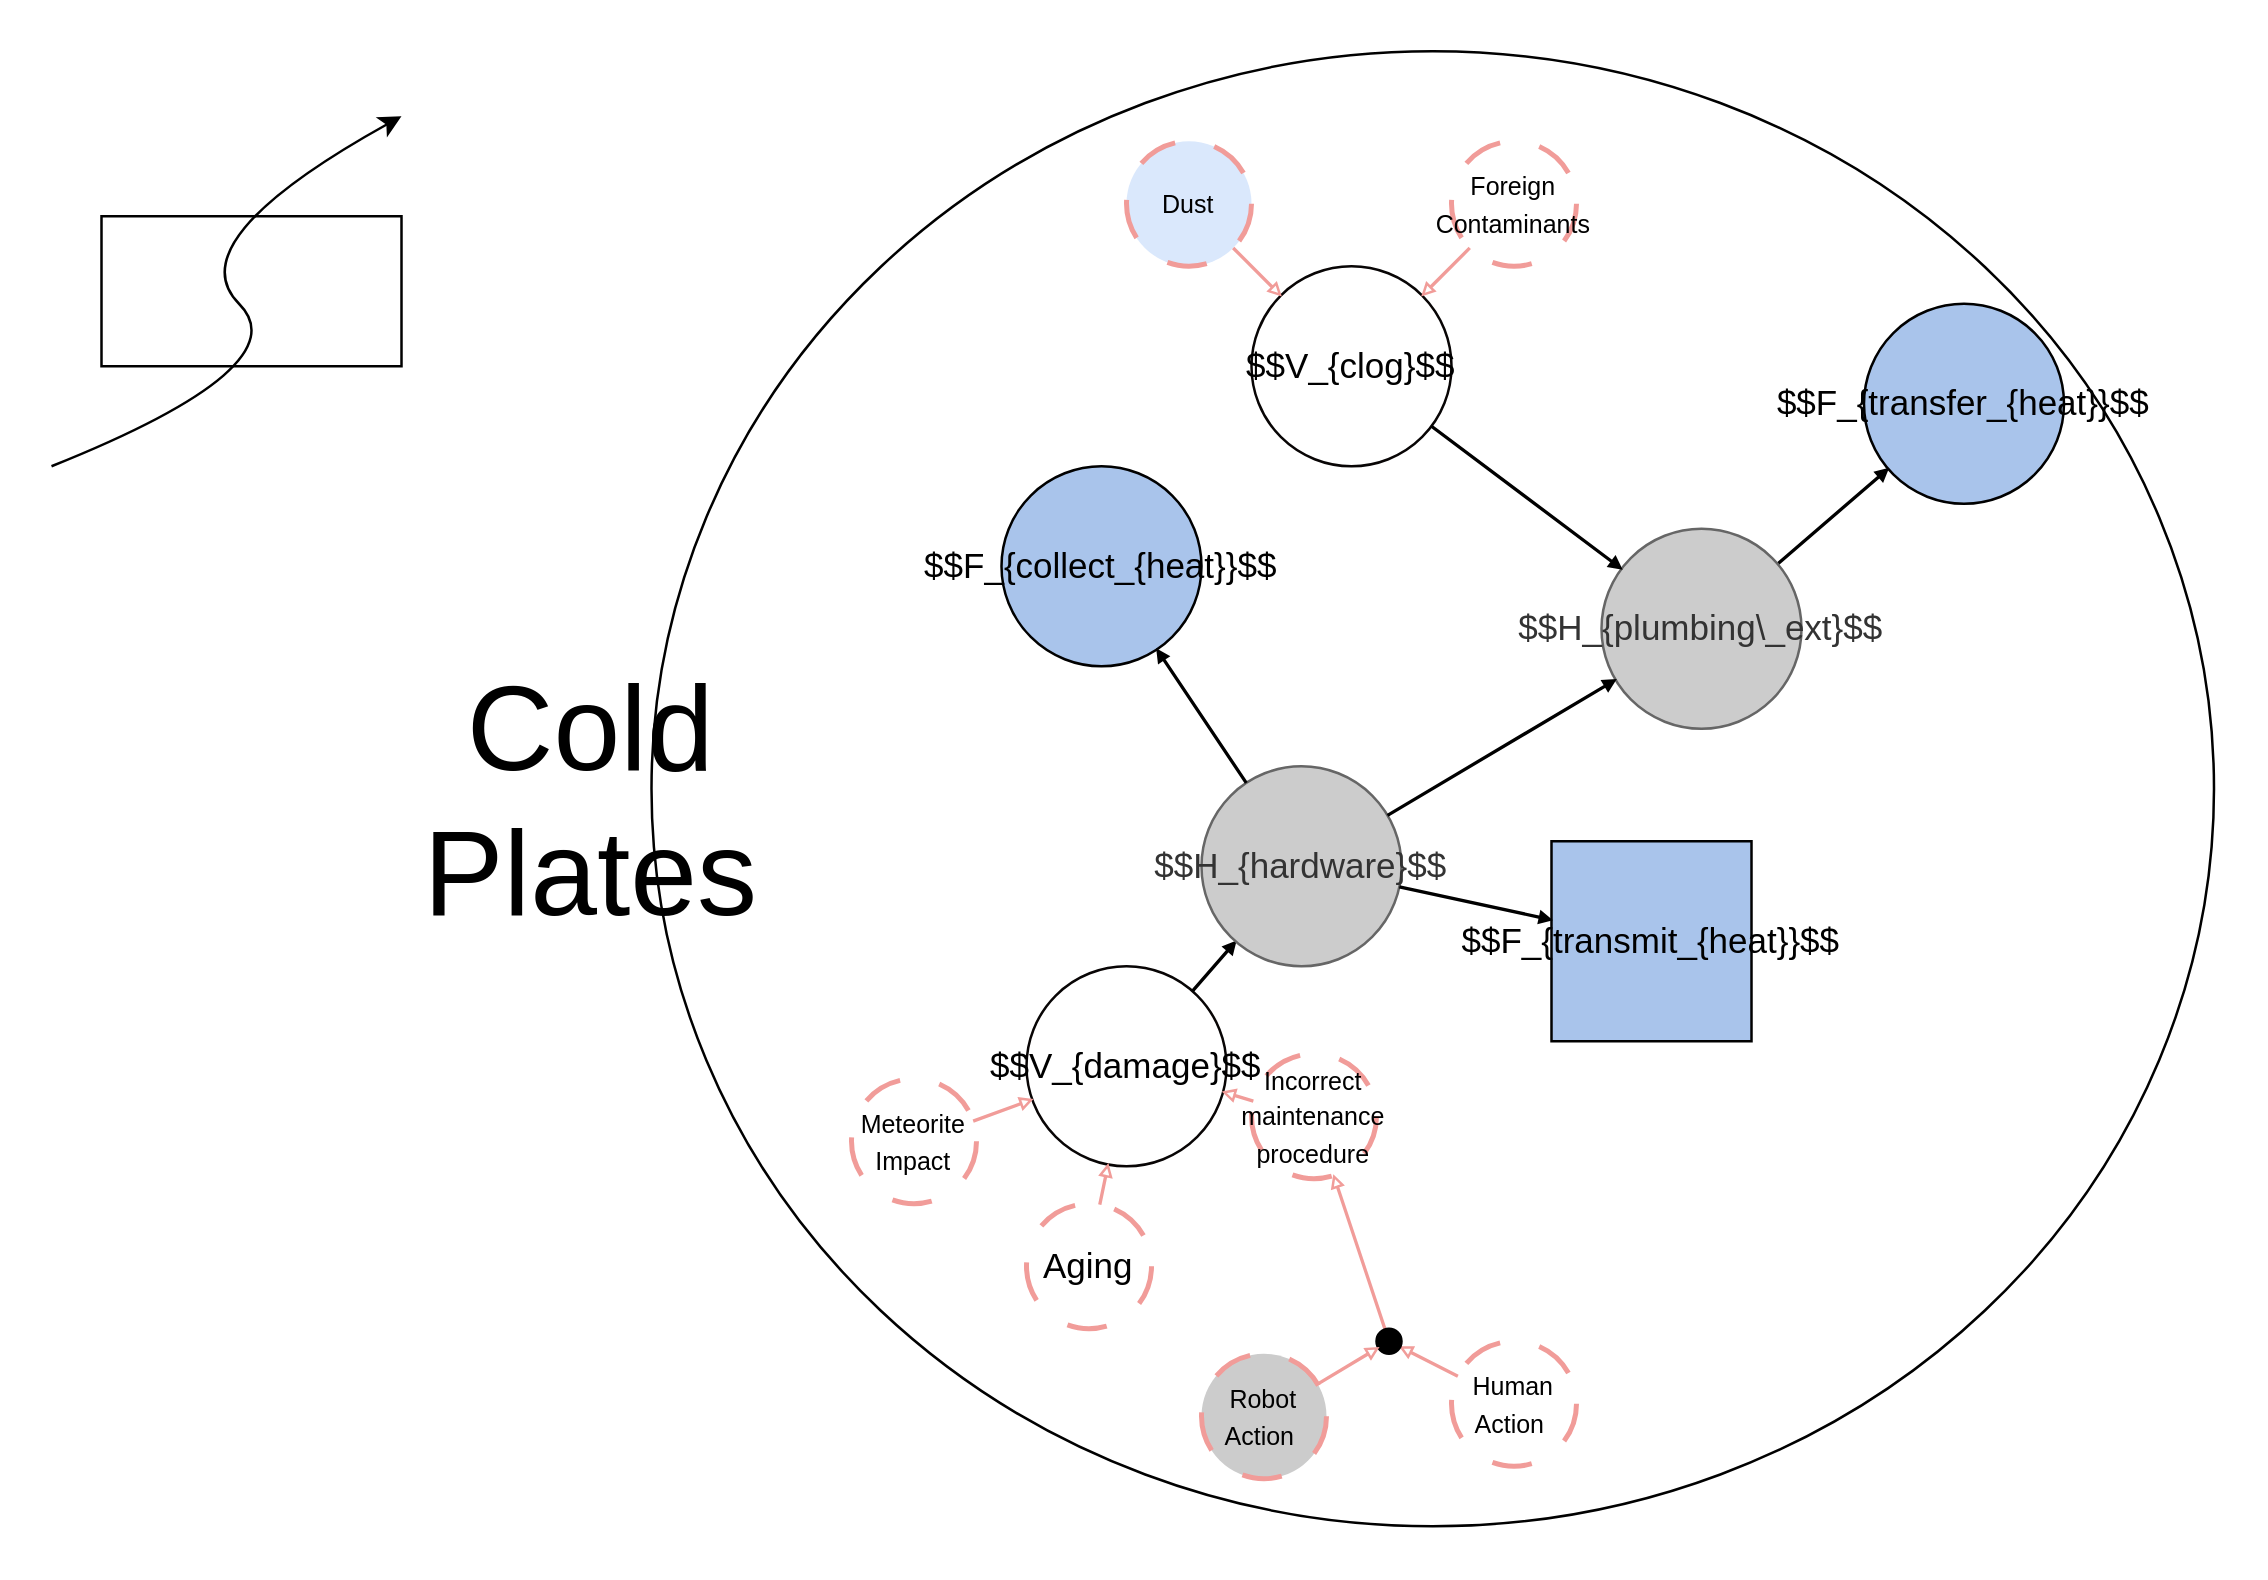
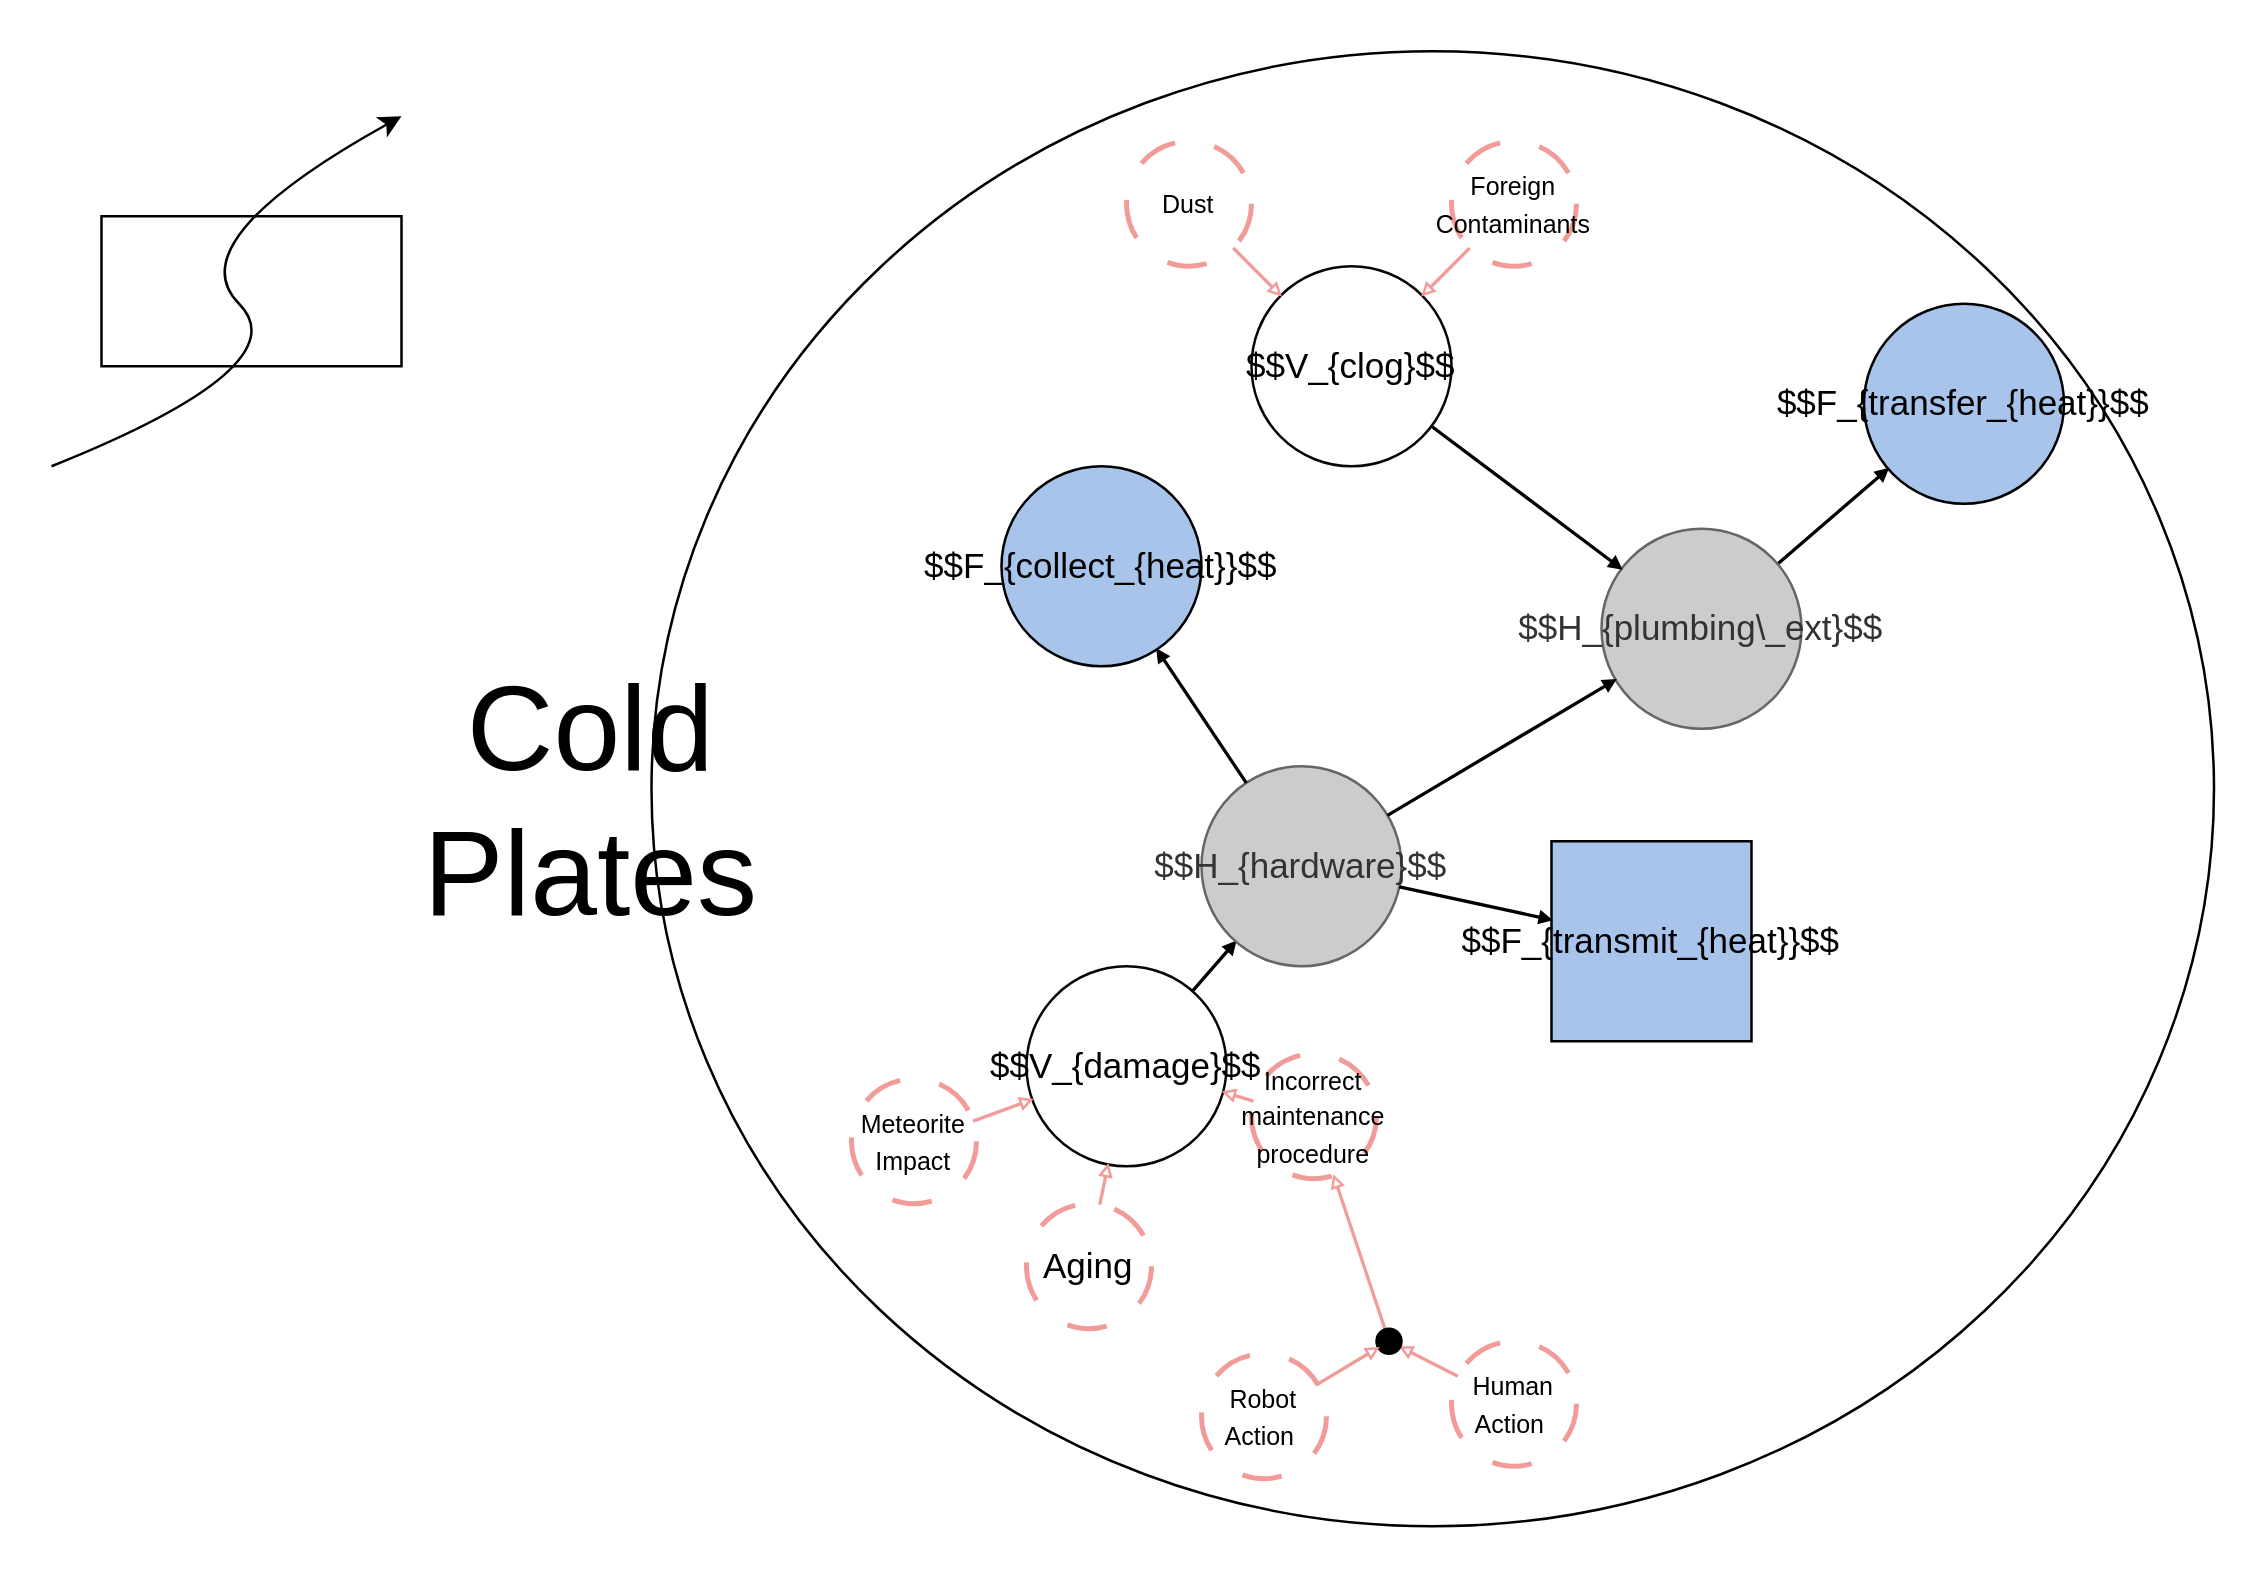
node "Dust": fillcolor #dae8fc -> #ffffff
node "Robot Action": fillcolor #cccccc -> #ffffff
